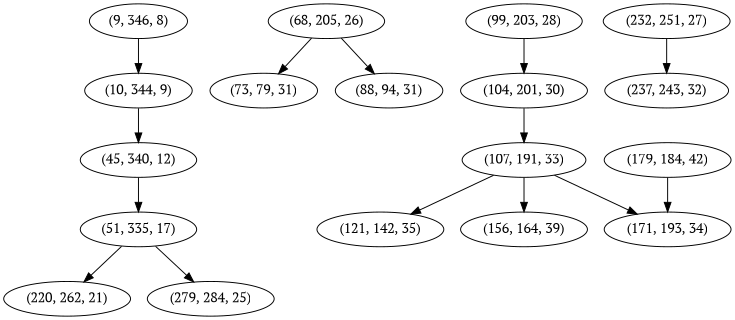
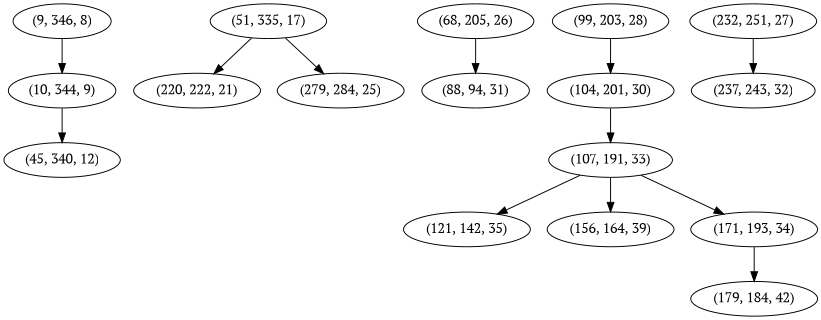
node "(73, 79, 31)": removed
edge "(45, 340, 12)" -> "(51, 335, 17)": removed
edge "(179, 184, 42)" -> "(171, 193, 34)": reversed
node "(220, 262, 21)": label "(220, 262, 21)" -> "(220, 222, 21)"
